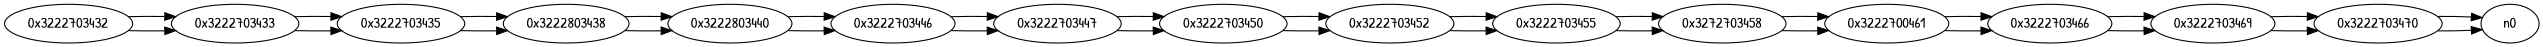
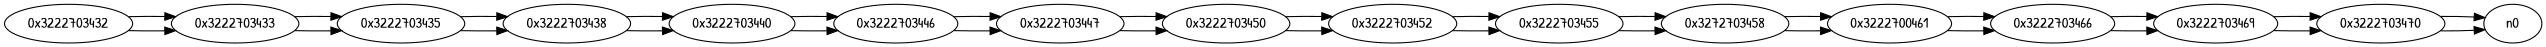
node "0x3222803438": label "0x3222803438" -> "0x3222703438"
node "0x3222803440": label "0x3222803440" -> "0x3222703440"
